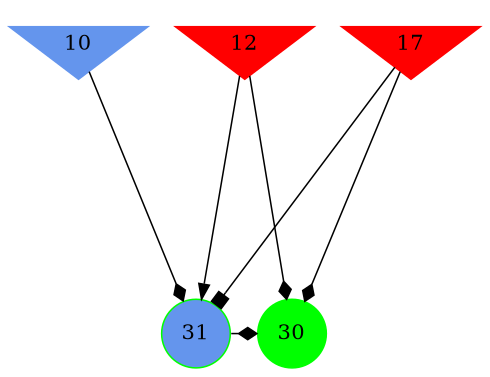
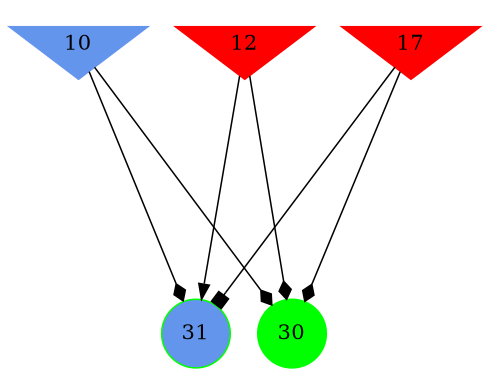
edge "31" -> "30": now "10" -> "30"
